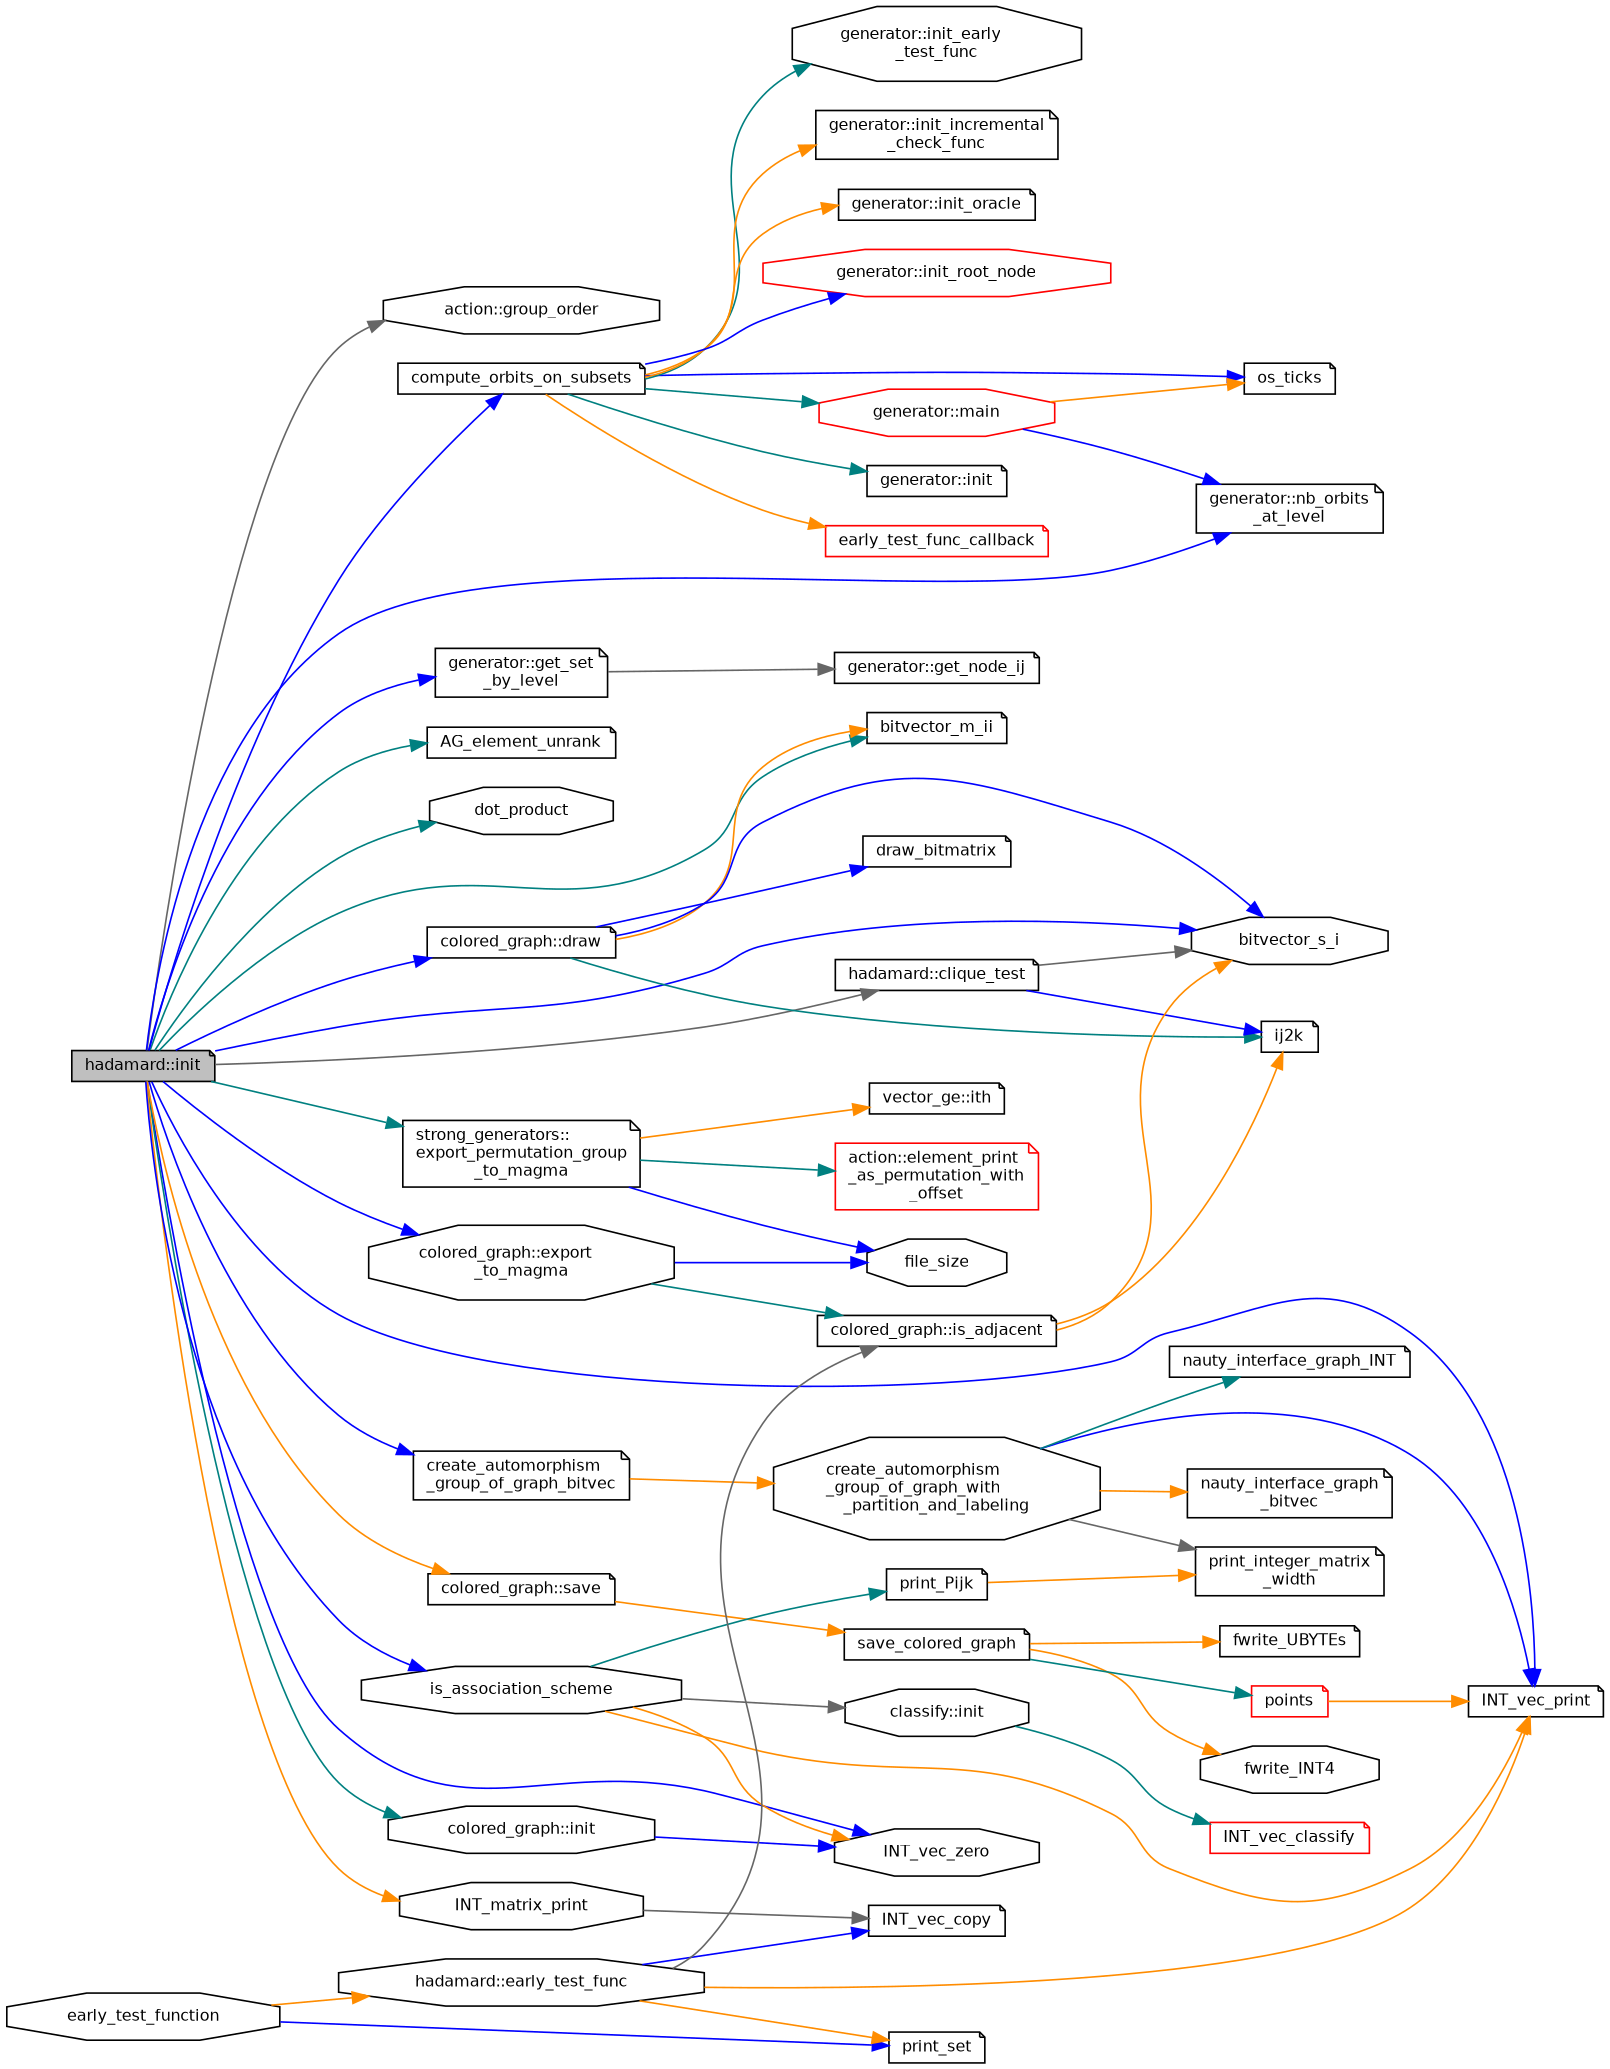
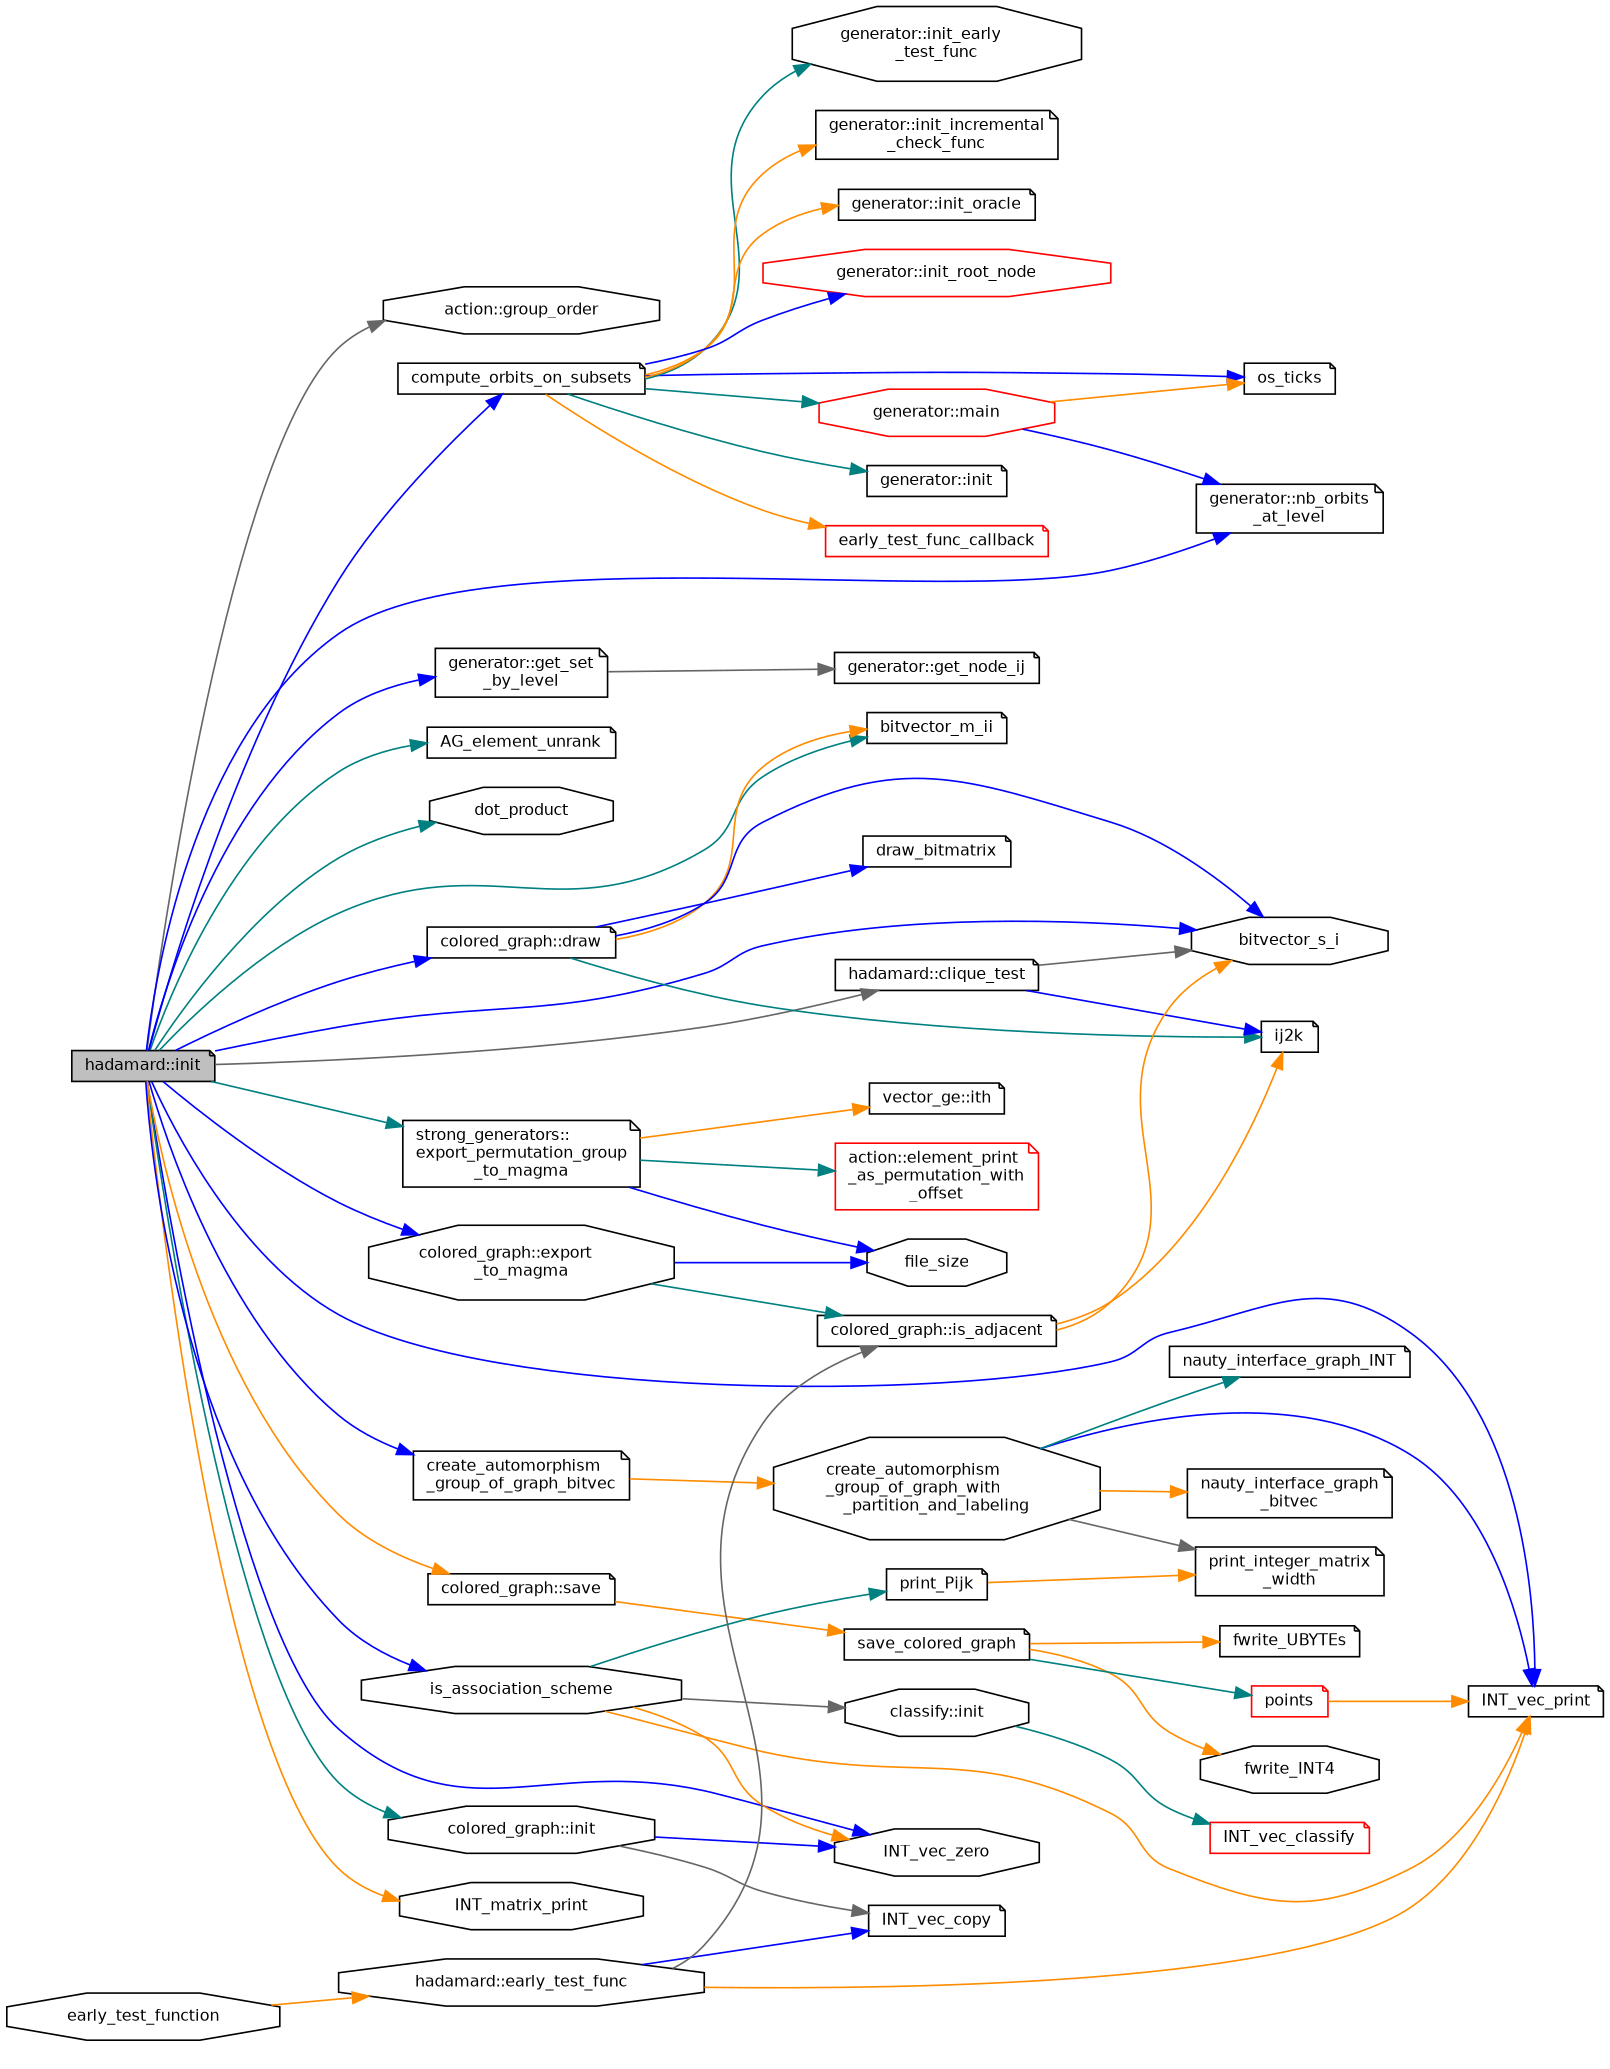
edge "INT_matrix_print" -> "INT_vec_copy": now "colored_graph::init" -> "INT_vec_copy"
node "print_set": removed
